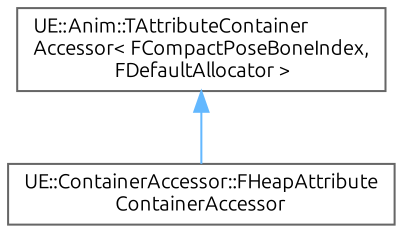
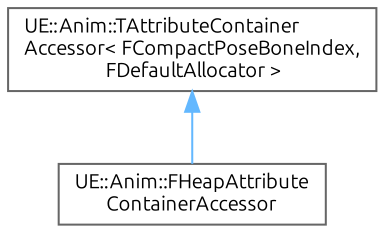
node "UE::ContainerAccessor::FHeapAttribute ContainerAccessor": label "UE::ContainerAccessor::FHeapAttribute ContainerAccessor" -> "UE::Anim::FHeapAttribute ContainerAccessor"
